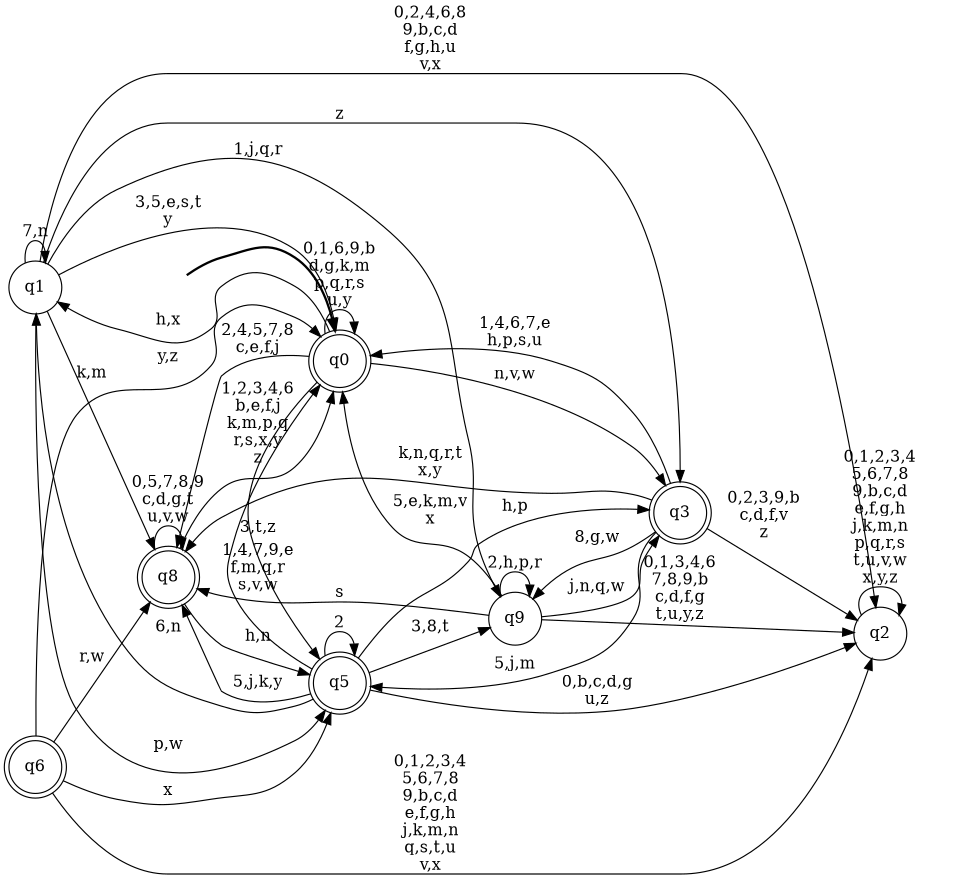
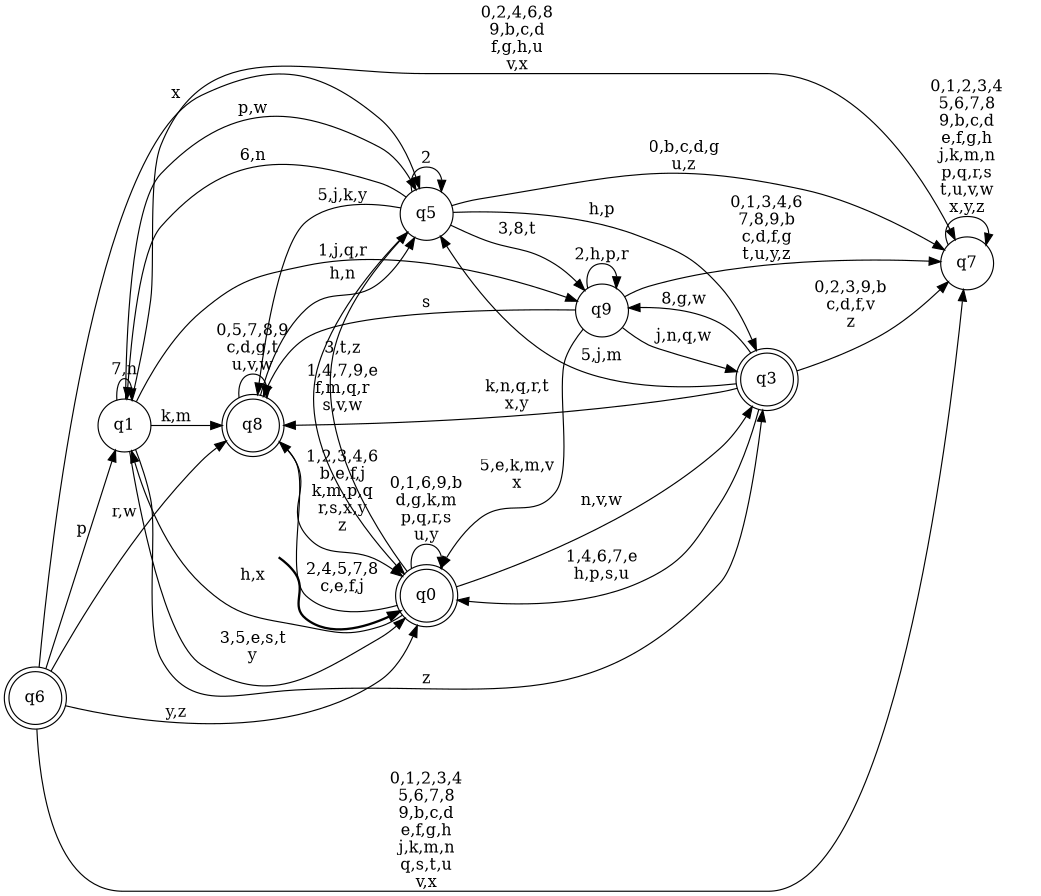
edge "q6" -> "q1": added, label "p"
node "q2": label "q2" -> "q7"
node "q5": shape doublecircle -> circle
